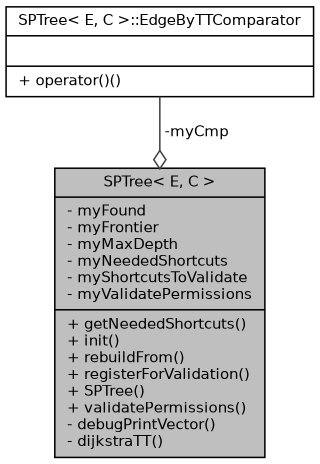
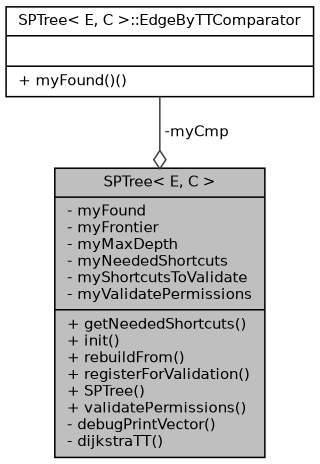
node "SPTree< E, C >::EdgeByTTComparator": text "+ operator()()" -> "+ myFound()()"
